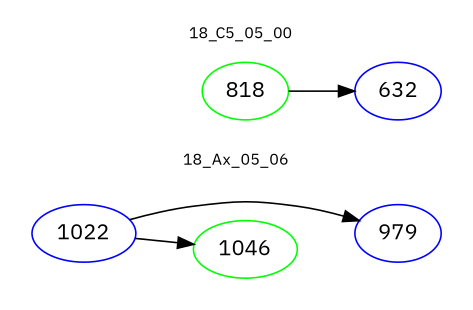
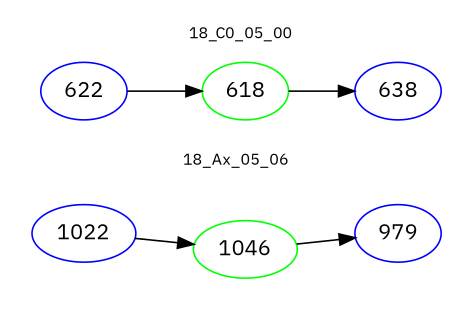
cluster "18_C5_05_00": label "18_C5_05_00" -> "18_C0_05_00"
node "622": added
node "818": label "818" -> "618"
node "632": label "632" -> "638"
edge "1022" -> "979": now "1046" -> "979"
